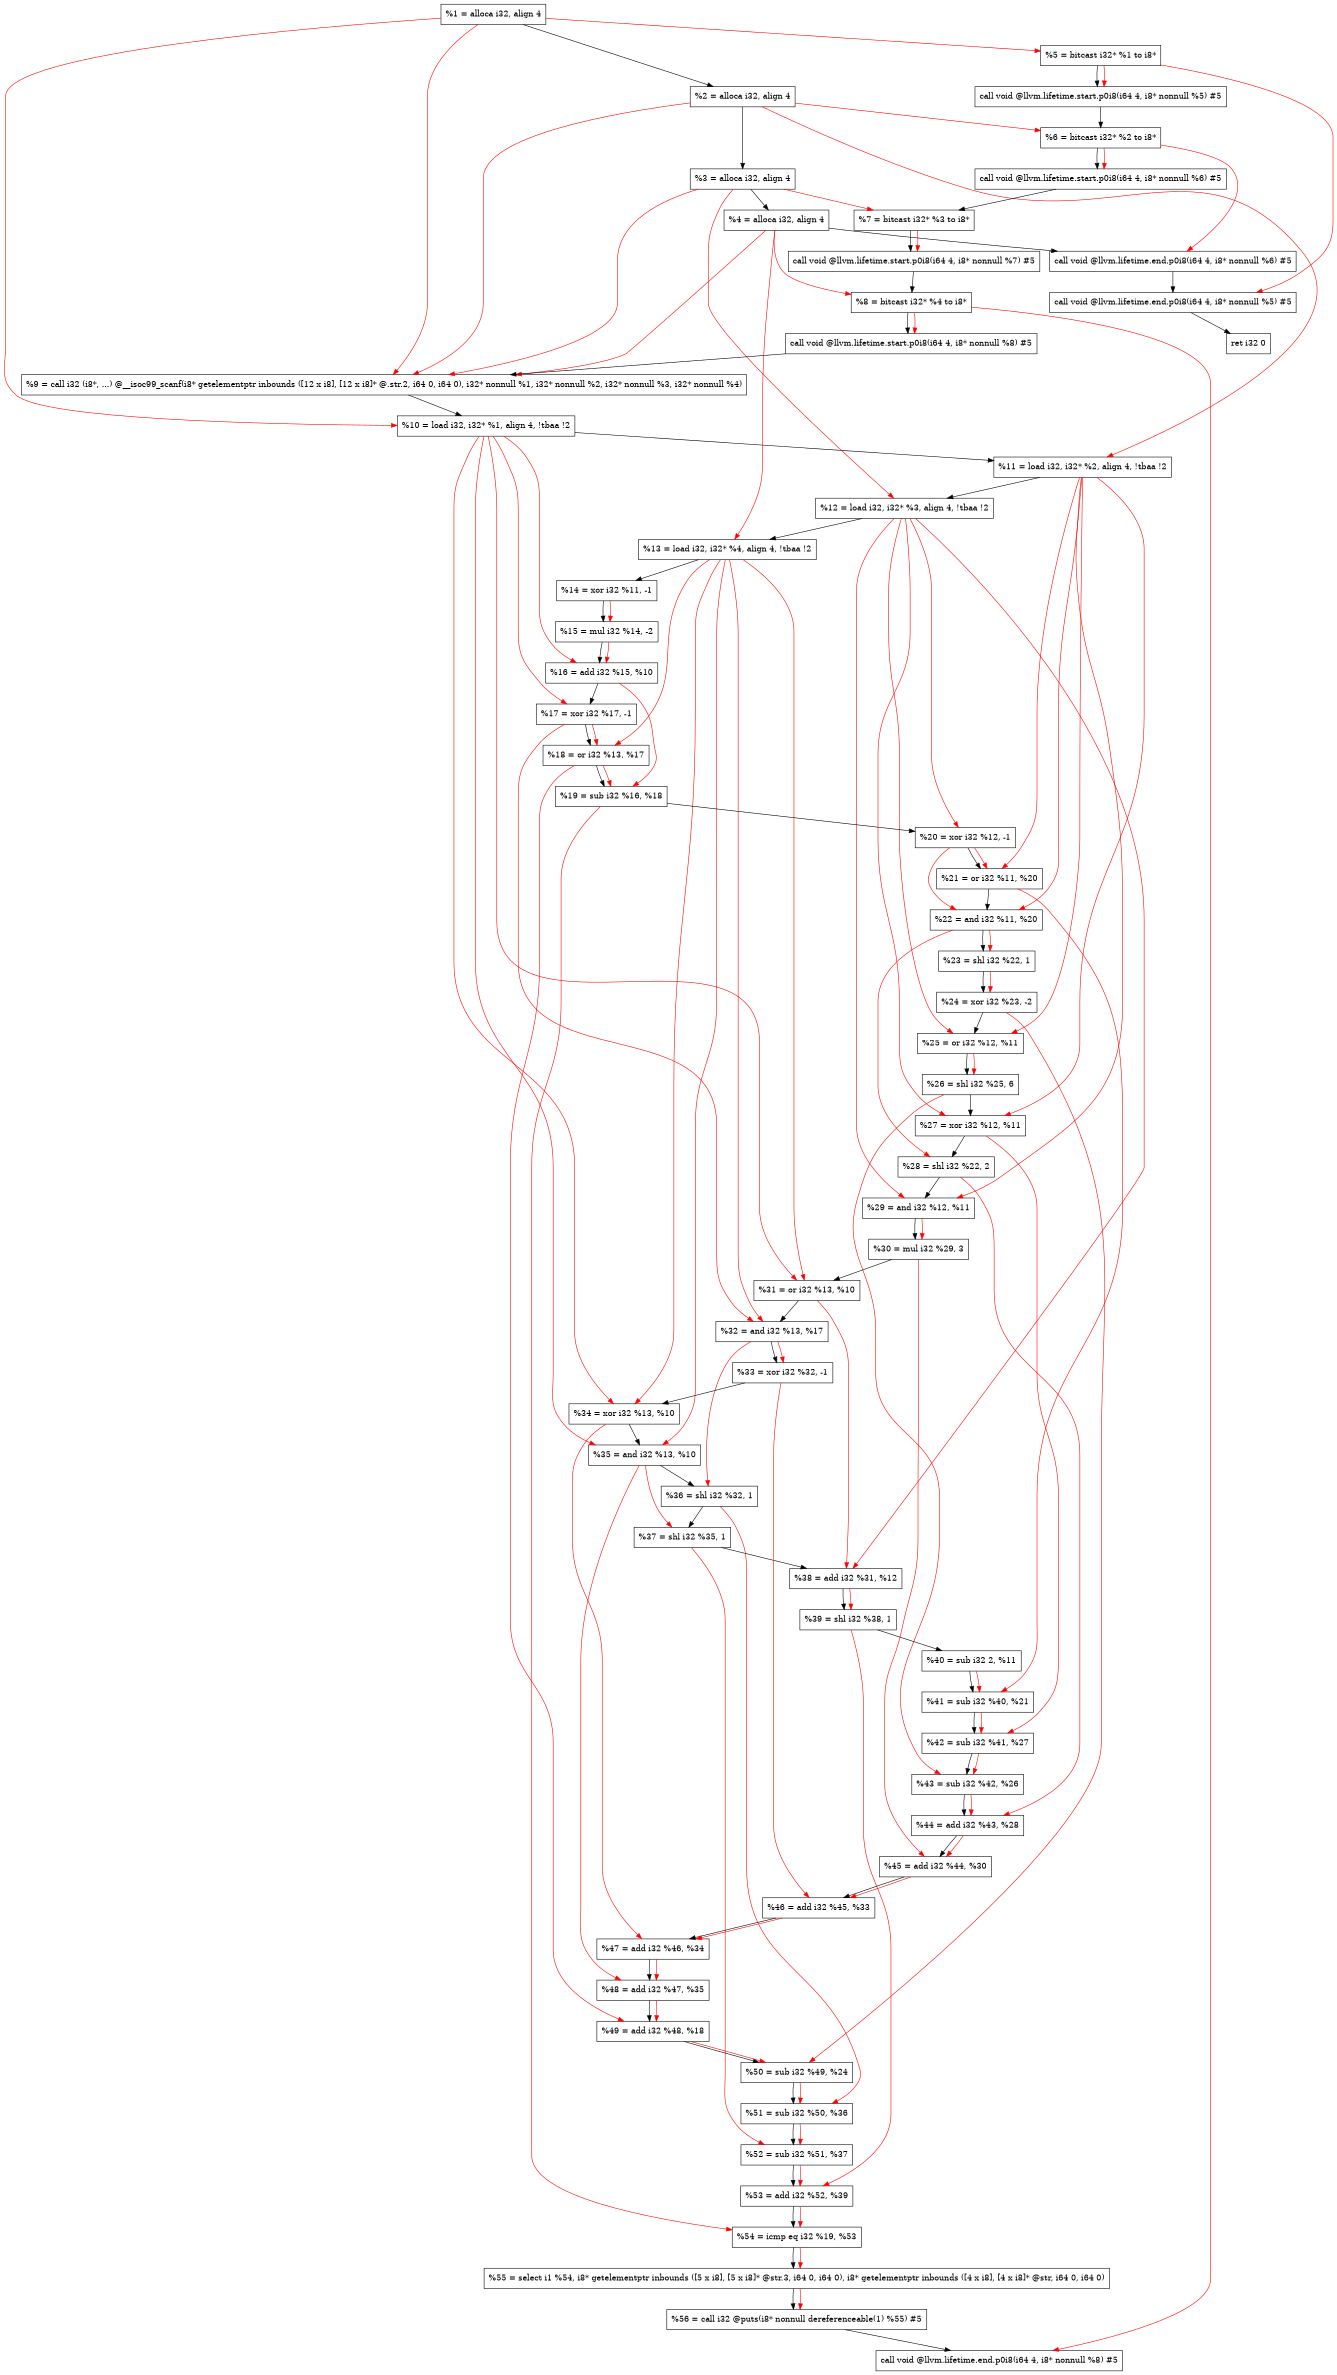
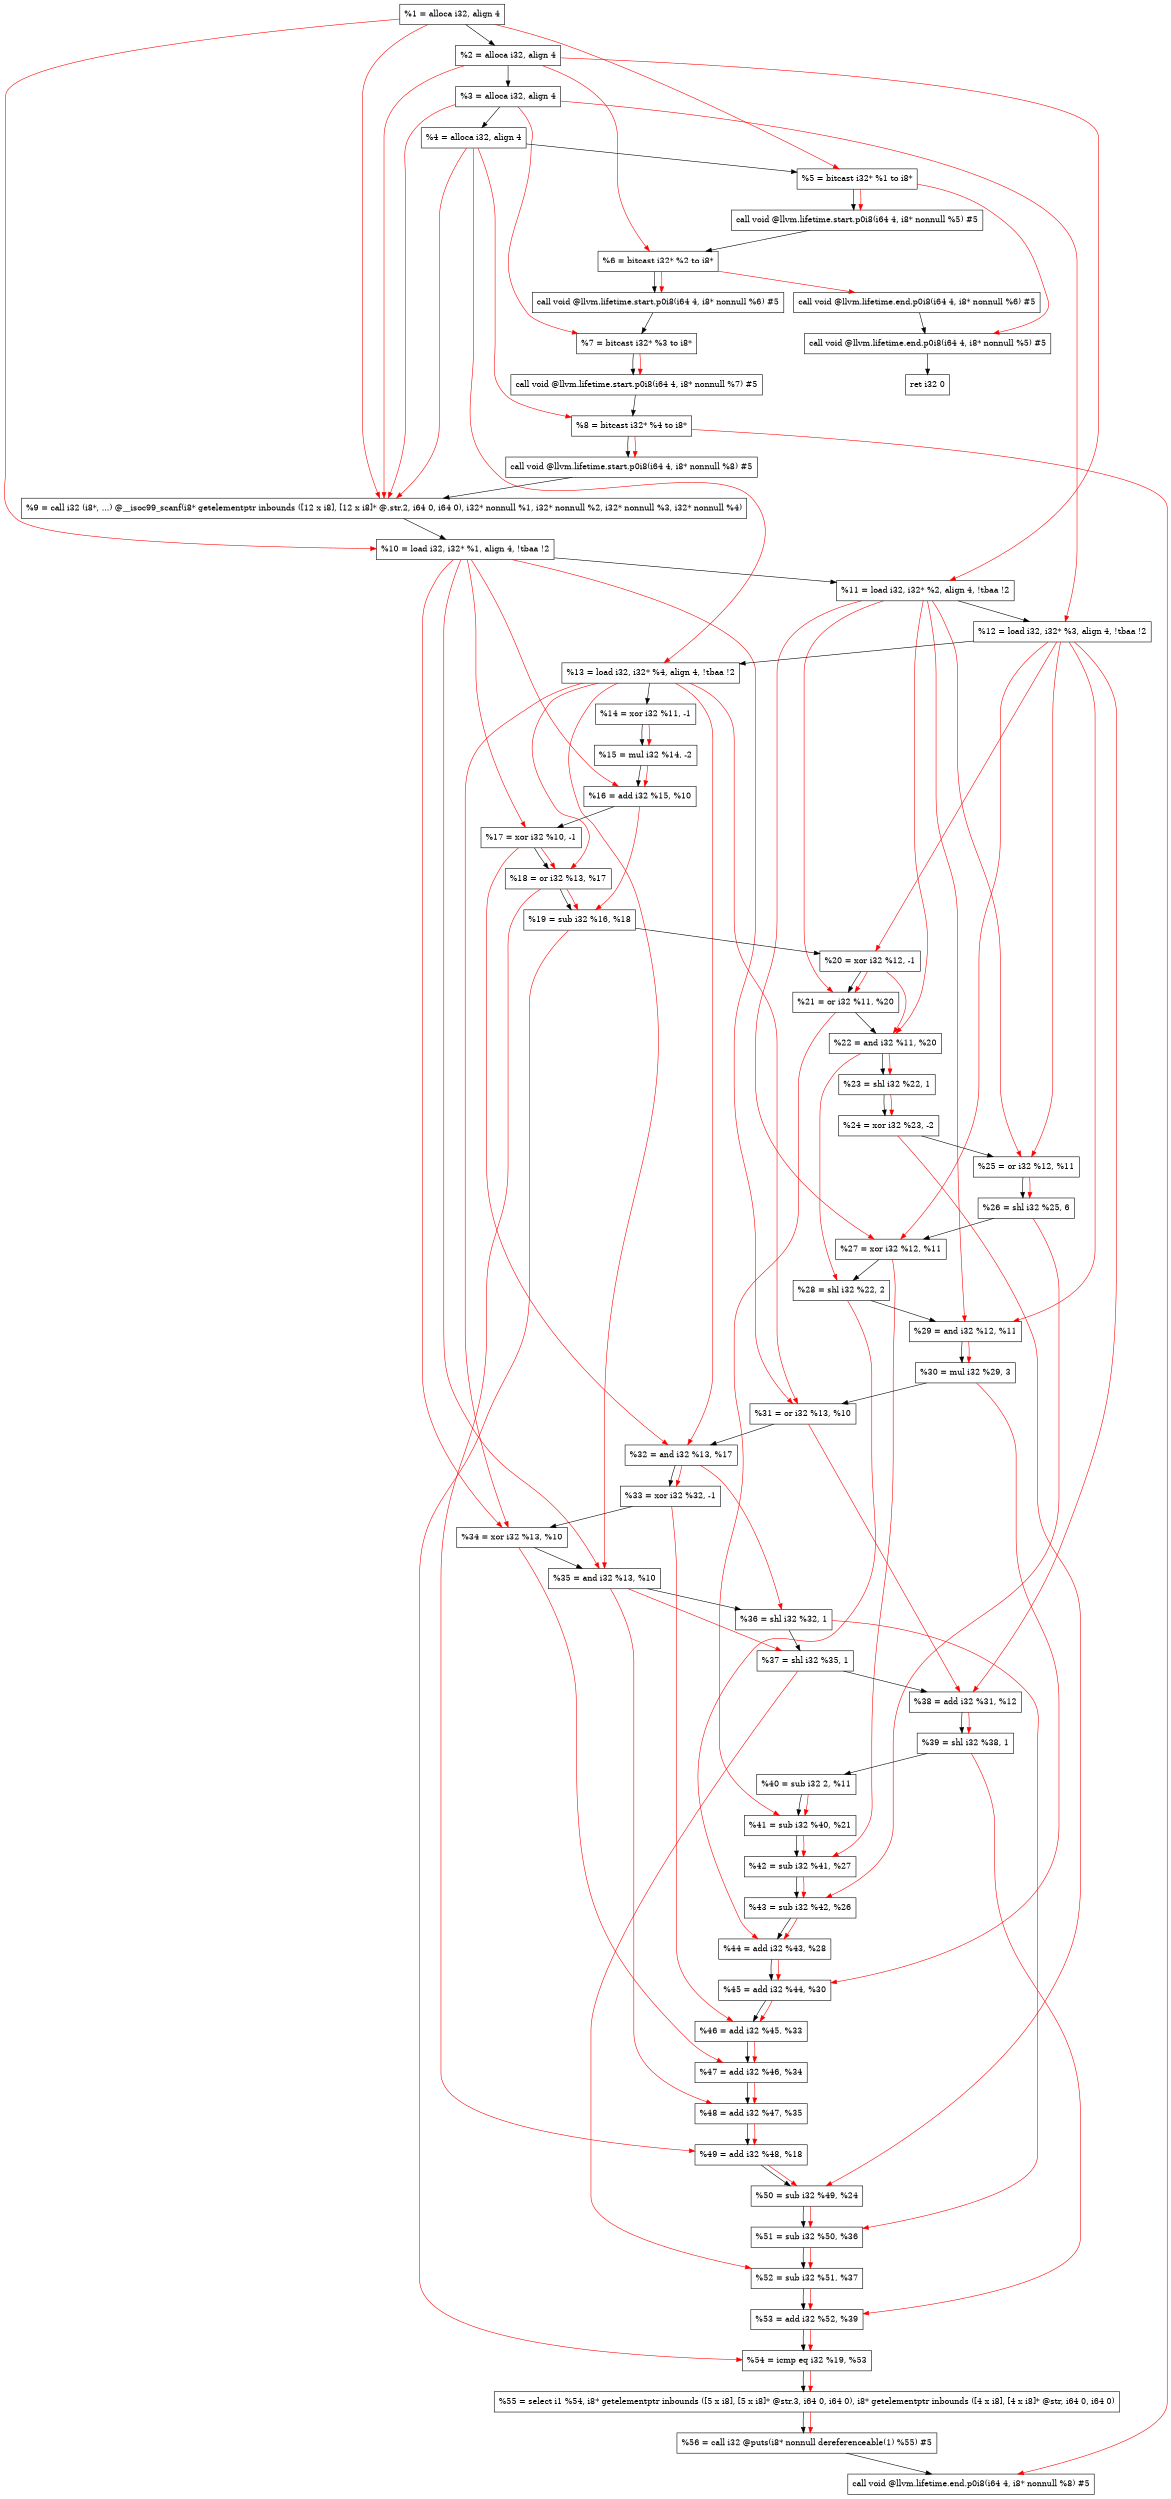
edge "%4 = alloca i32, align 4" -> "call void @llvm.lifetime.end.p0i8(i64 4, i8* nonnull %6) #5": now "%4 = alloca i32, align 4" -> "%5 = bitcast i32* %1 to i8*"
node "%17 = xor i32 %17, -1": label "%17 = xor i32 %17, -1" -> "%17 = xor i32 %10, -1"
